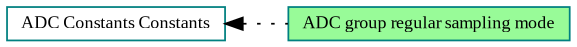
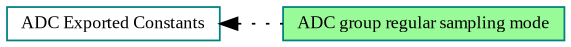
node "ADC Constants Constants": label "ADC Constants Constants" -> "ADC Exported Constants"
